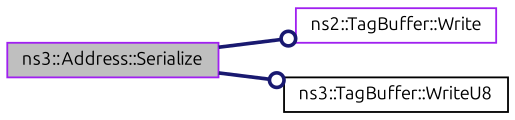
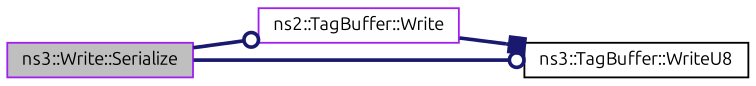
edge "ns2::TagBuffer::Write" -> "ns3::TagBuffer::WriteU8": added
node "ns3::Address::Serialize": label "ns3::Address::Serialize" -> "ns3::Write::Serialize"
